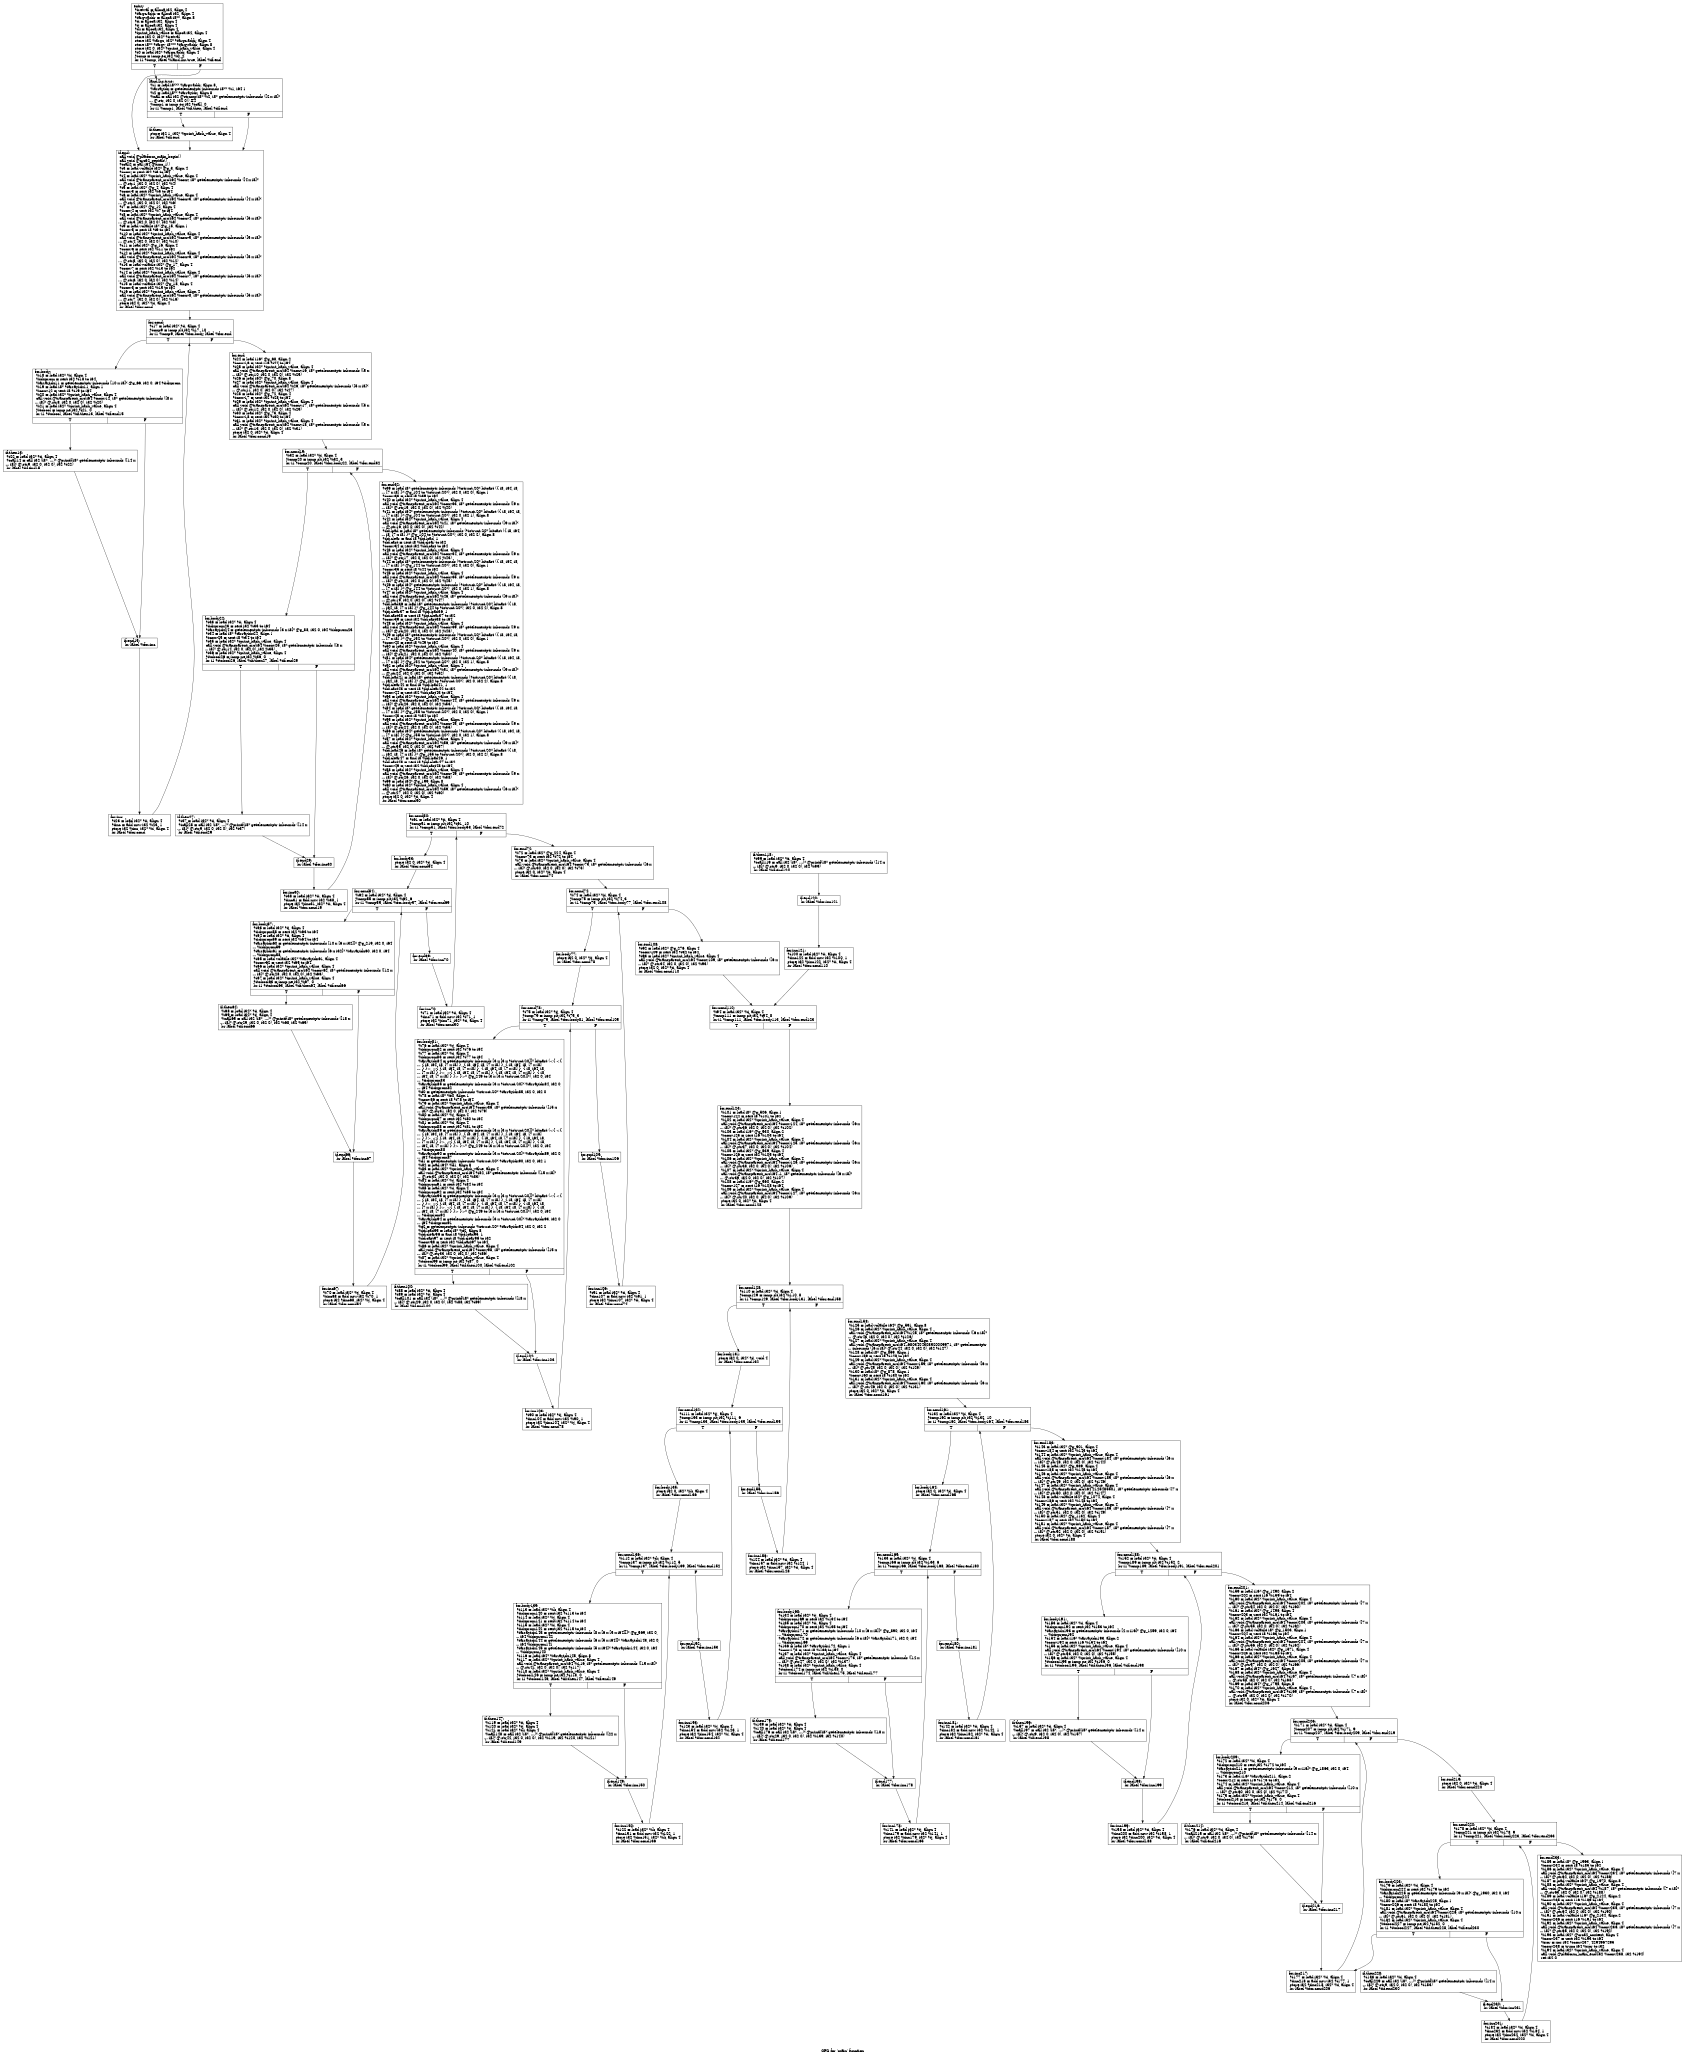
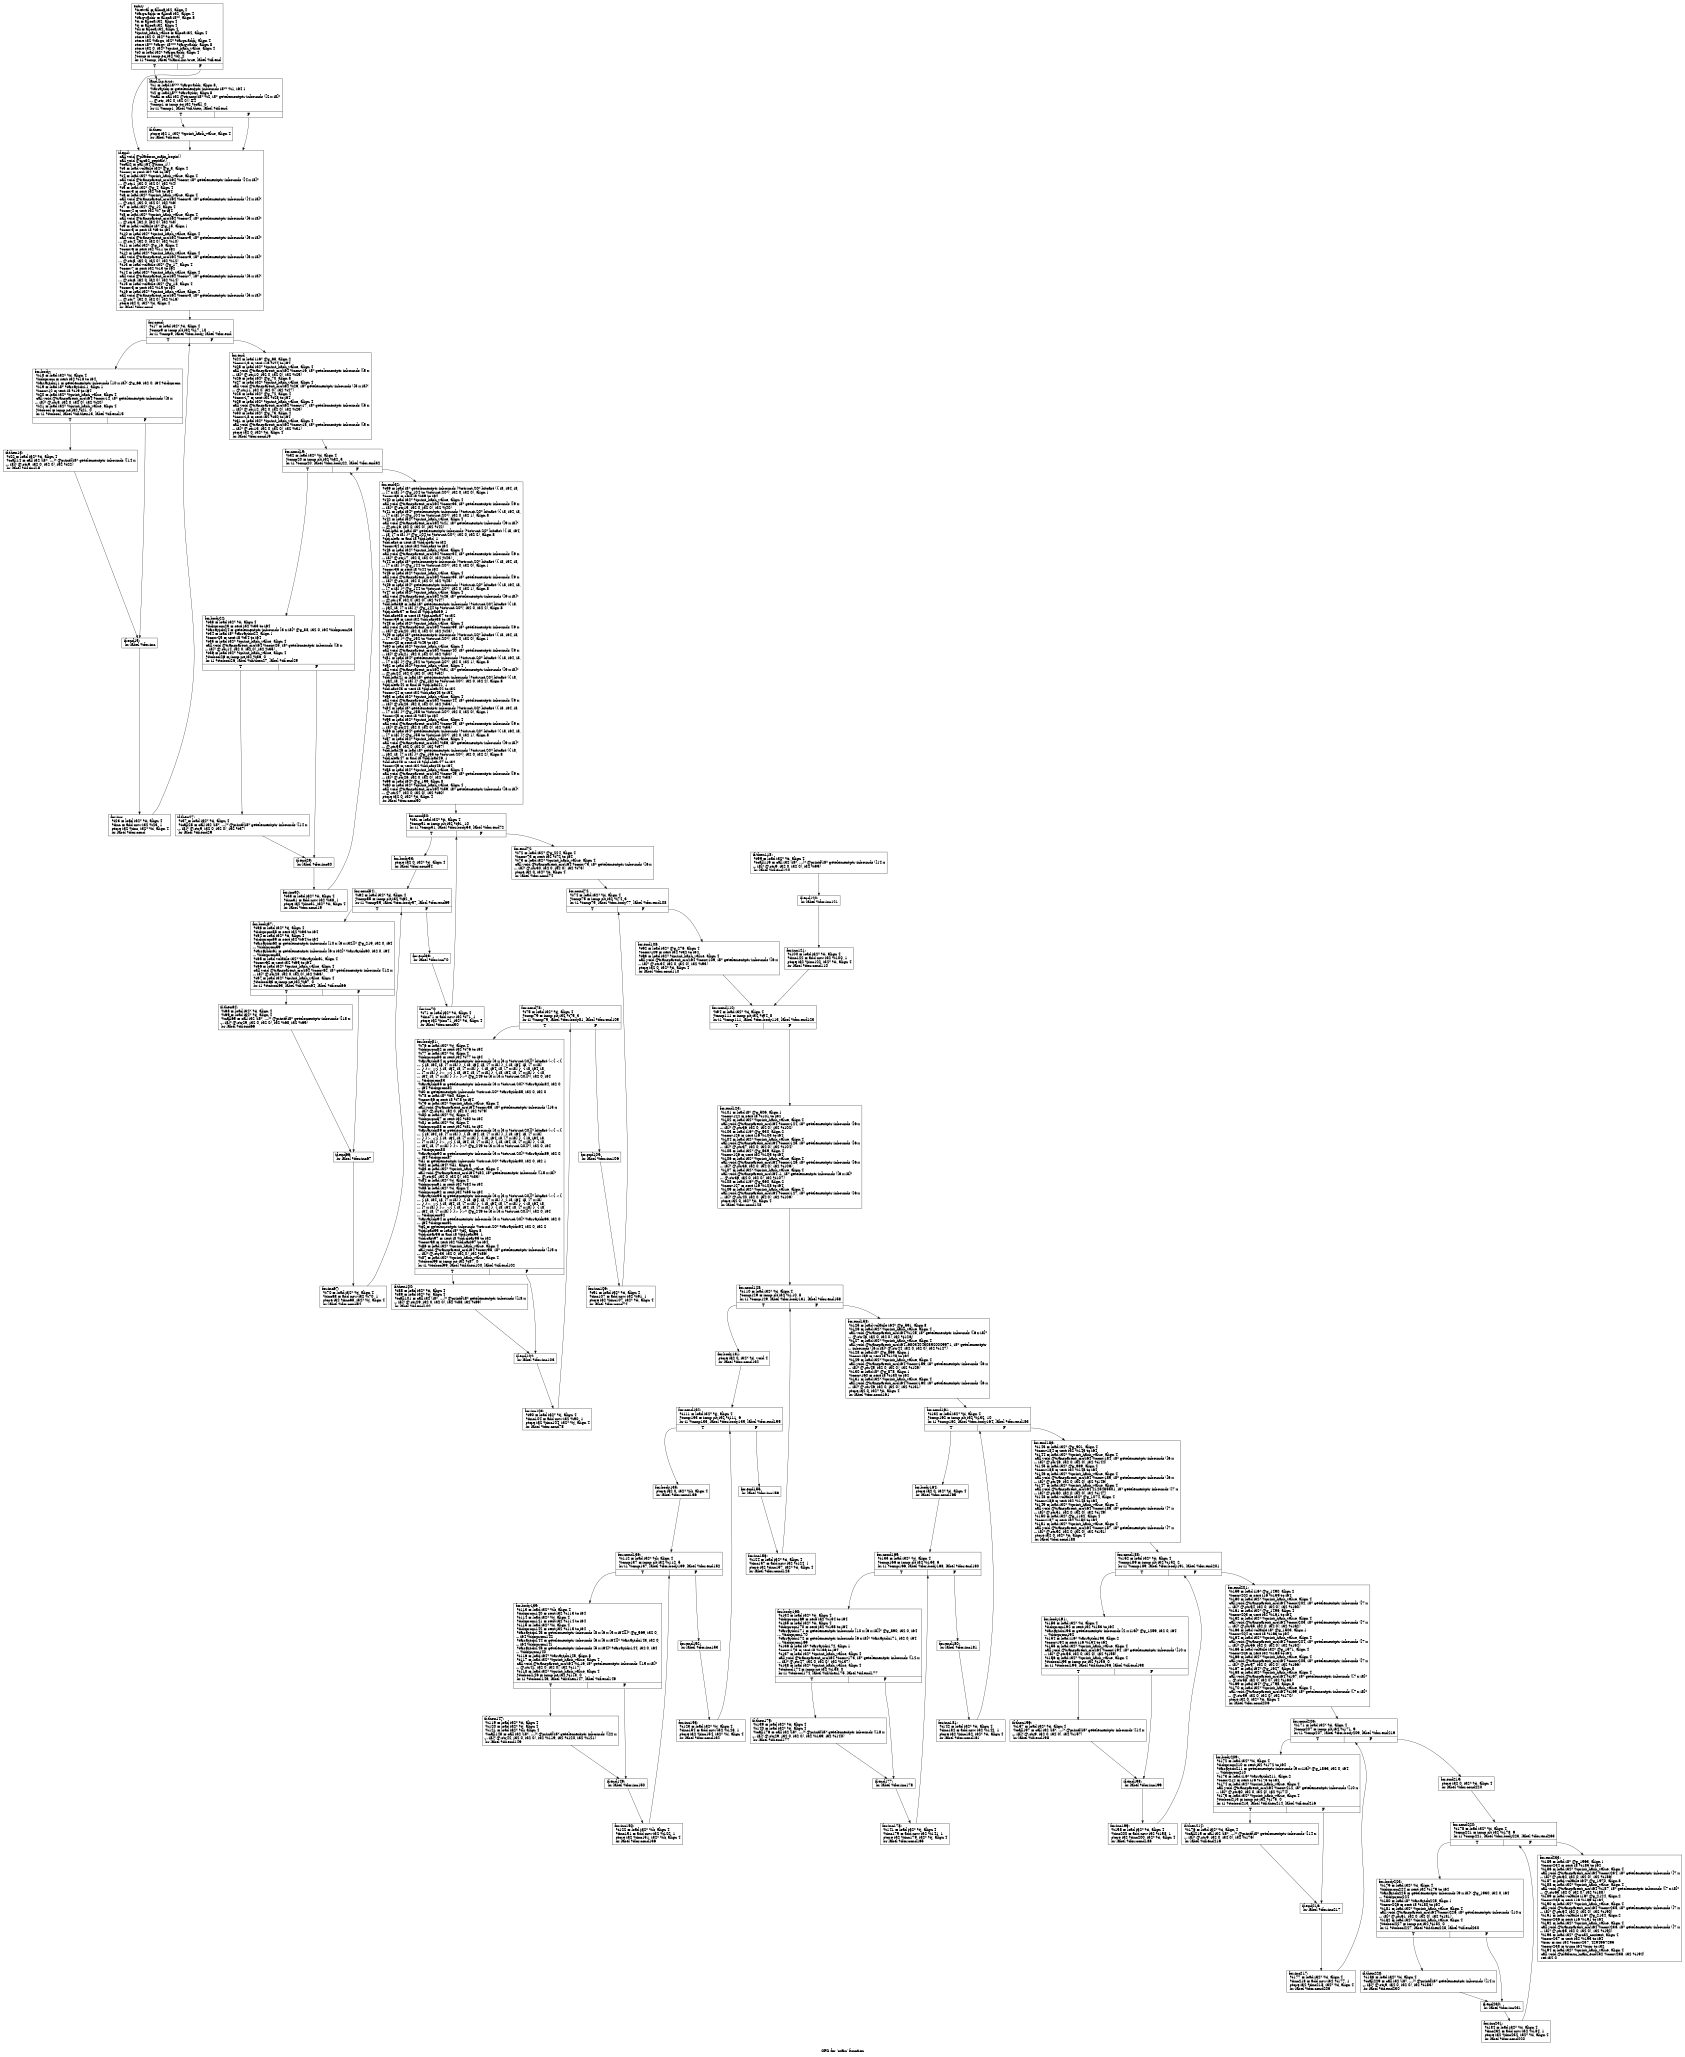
edge "for.end32:" -> "for.cond50:": added
node "for.body77:": removed
edge "for.cond128:" -> "for.end158:": added
edge "for.body223:" -> "for.inc217:": now "for.body223:" -> "if.then228:"
